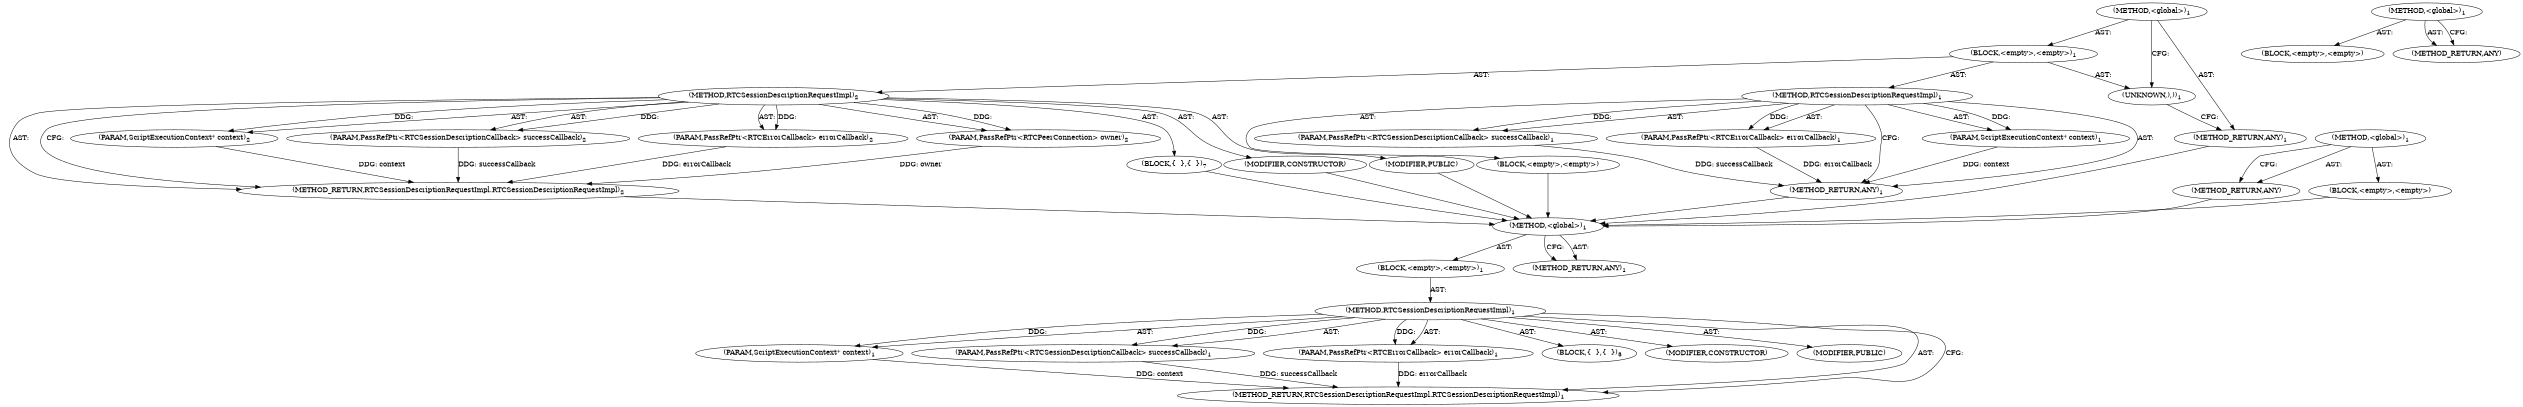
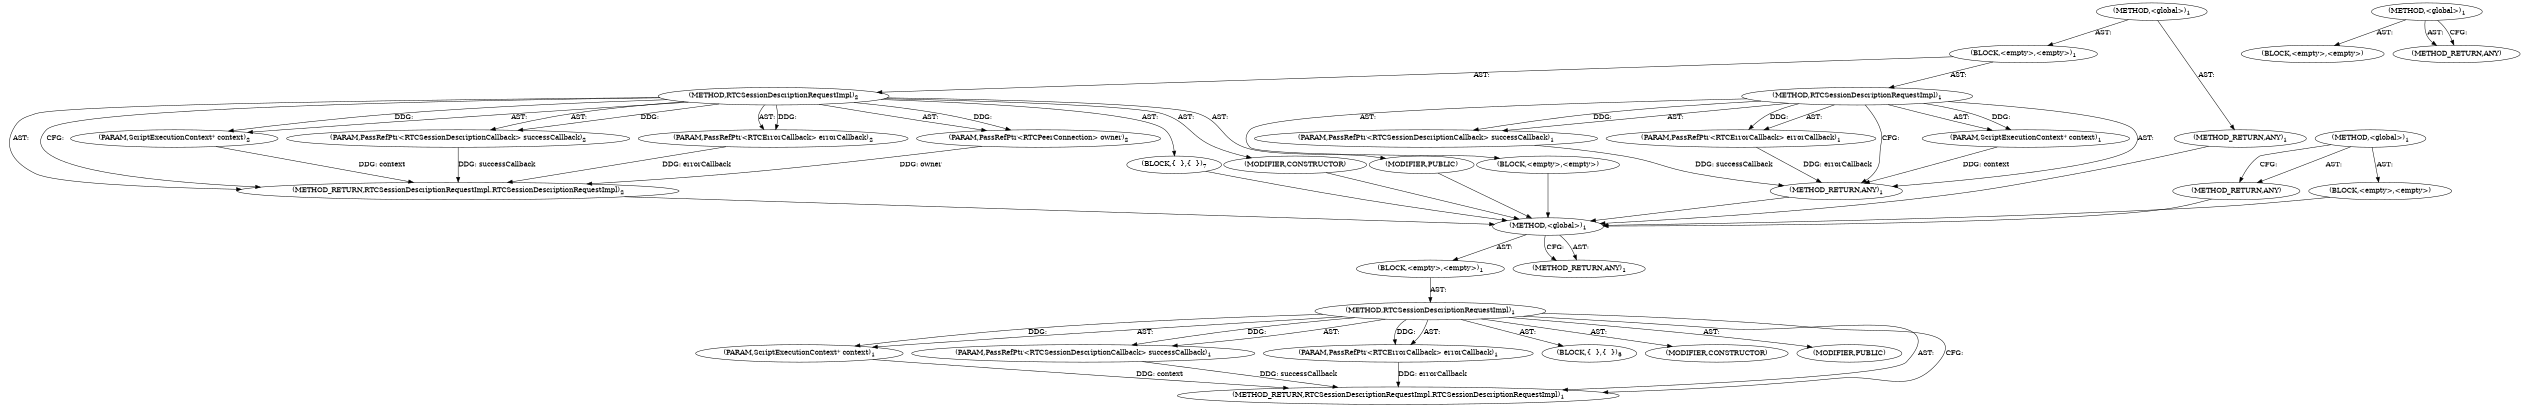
node "(UNKNOWN,),))": removed
